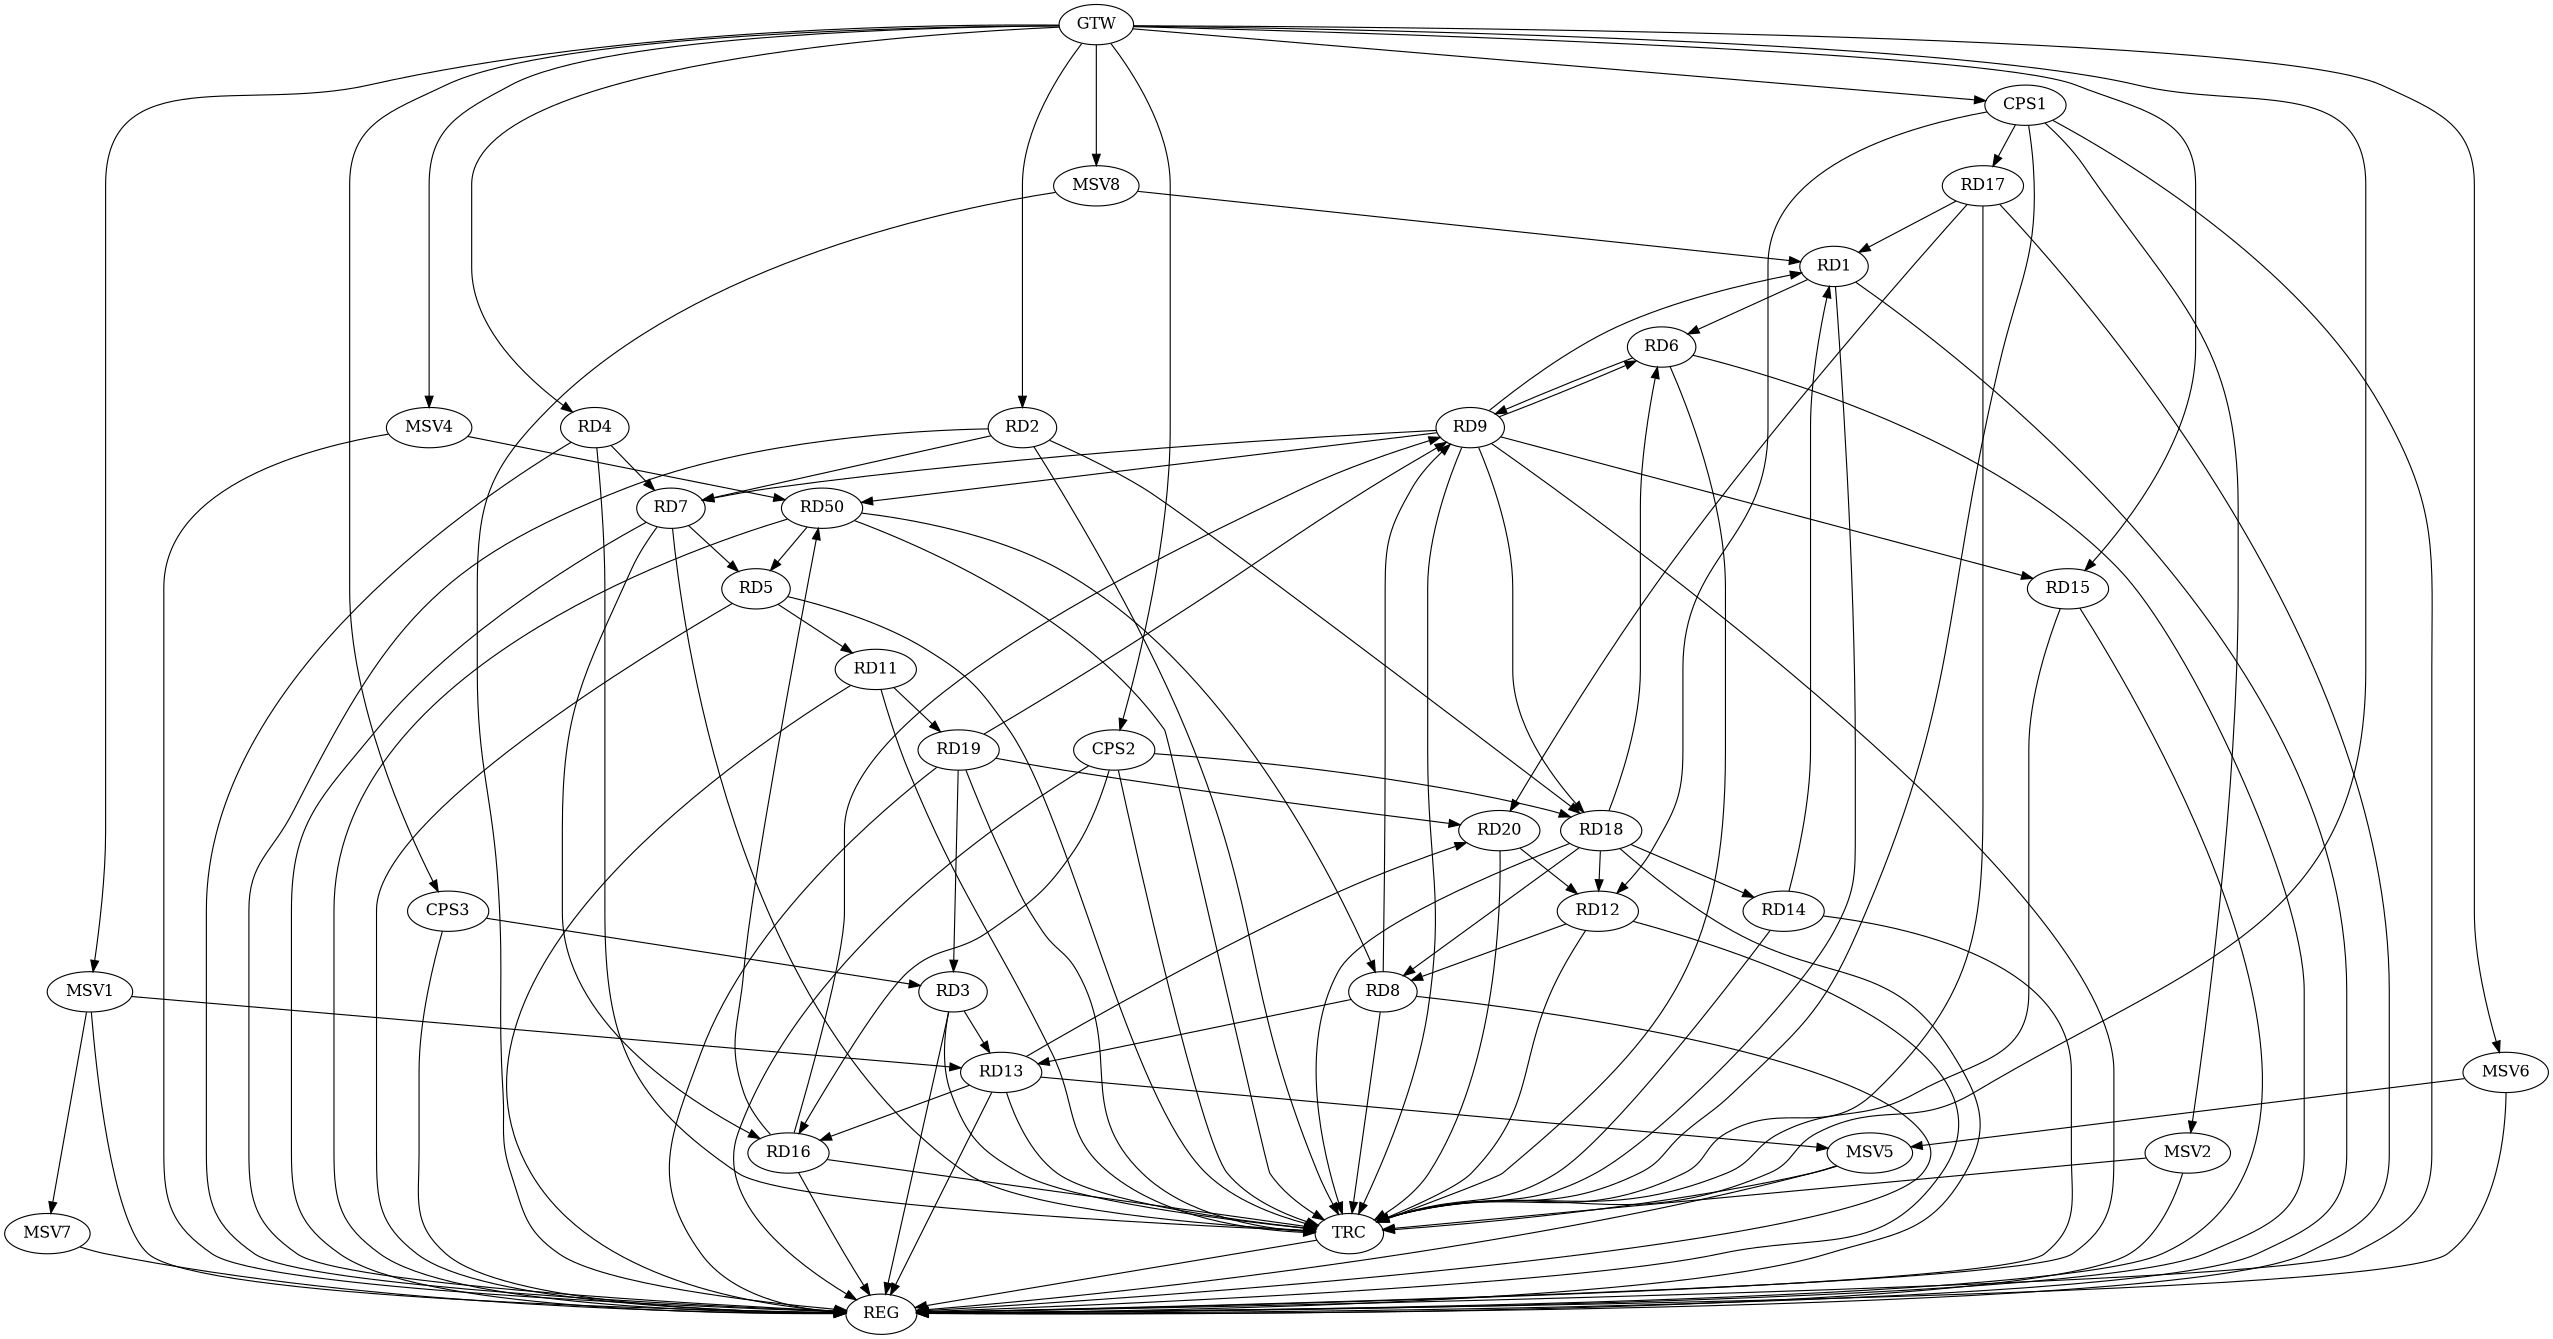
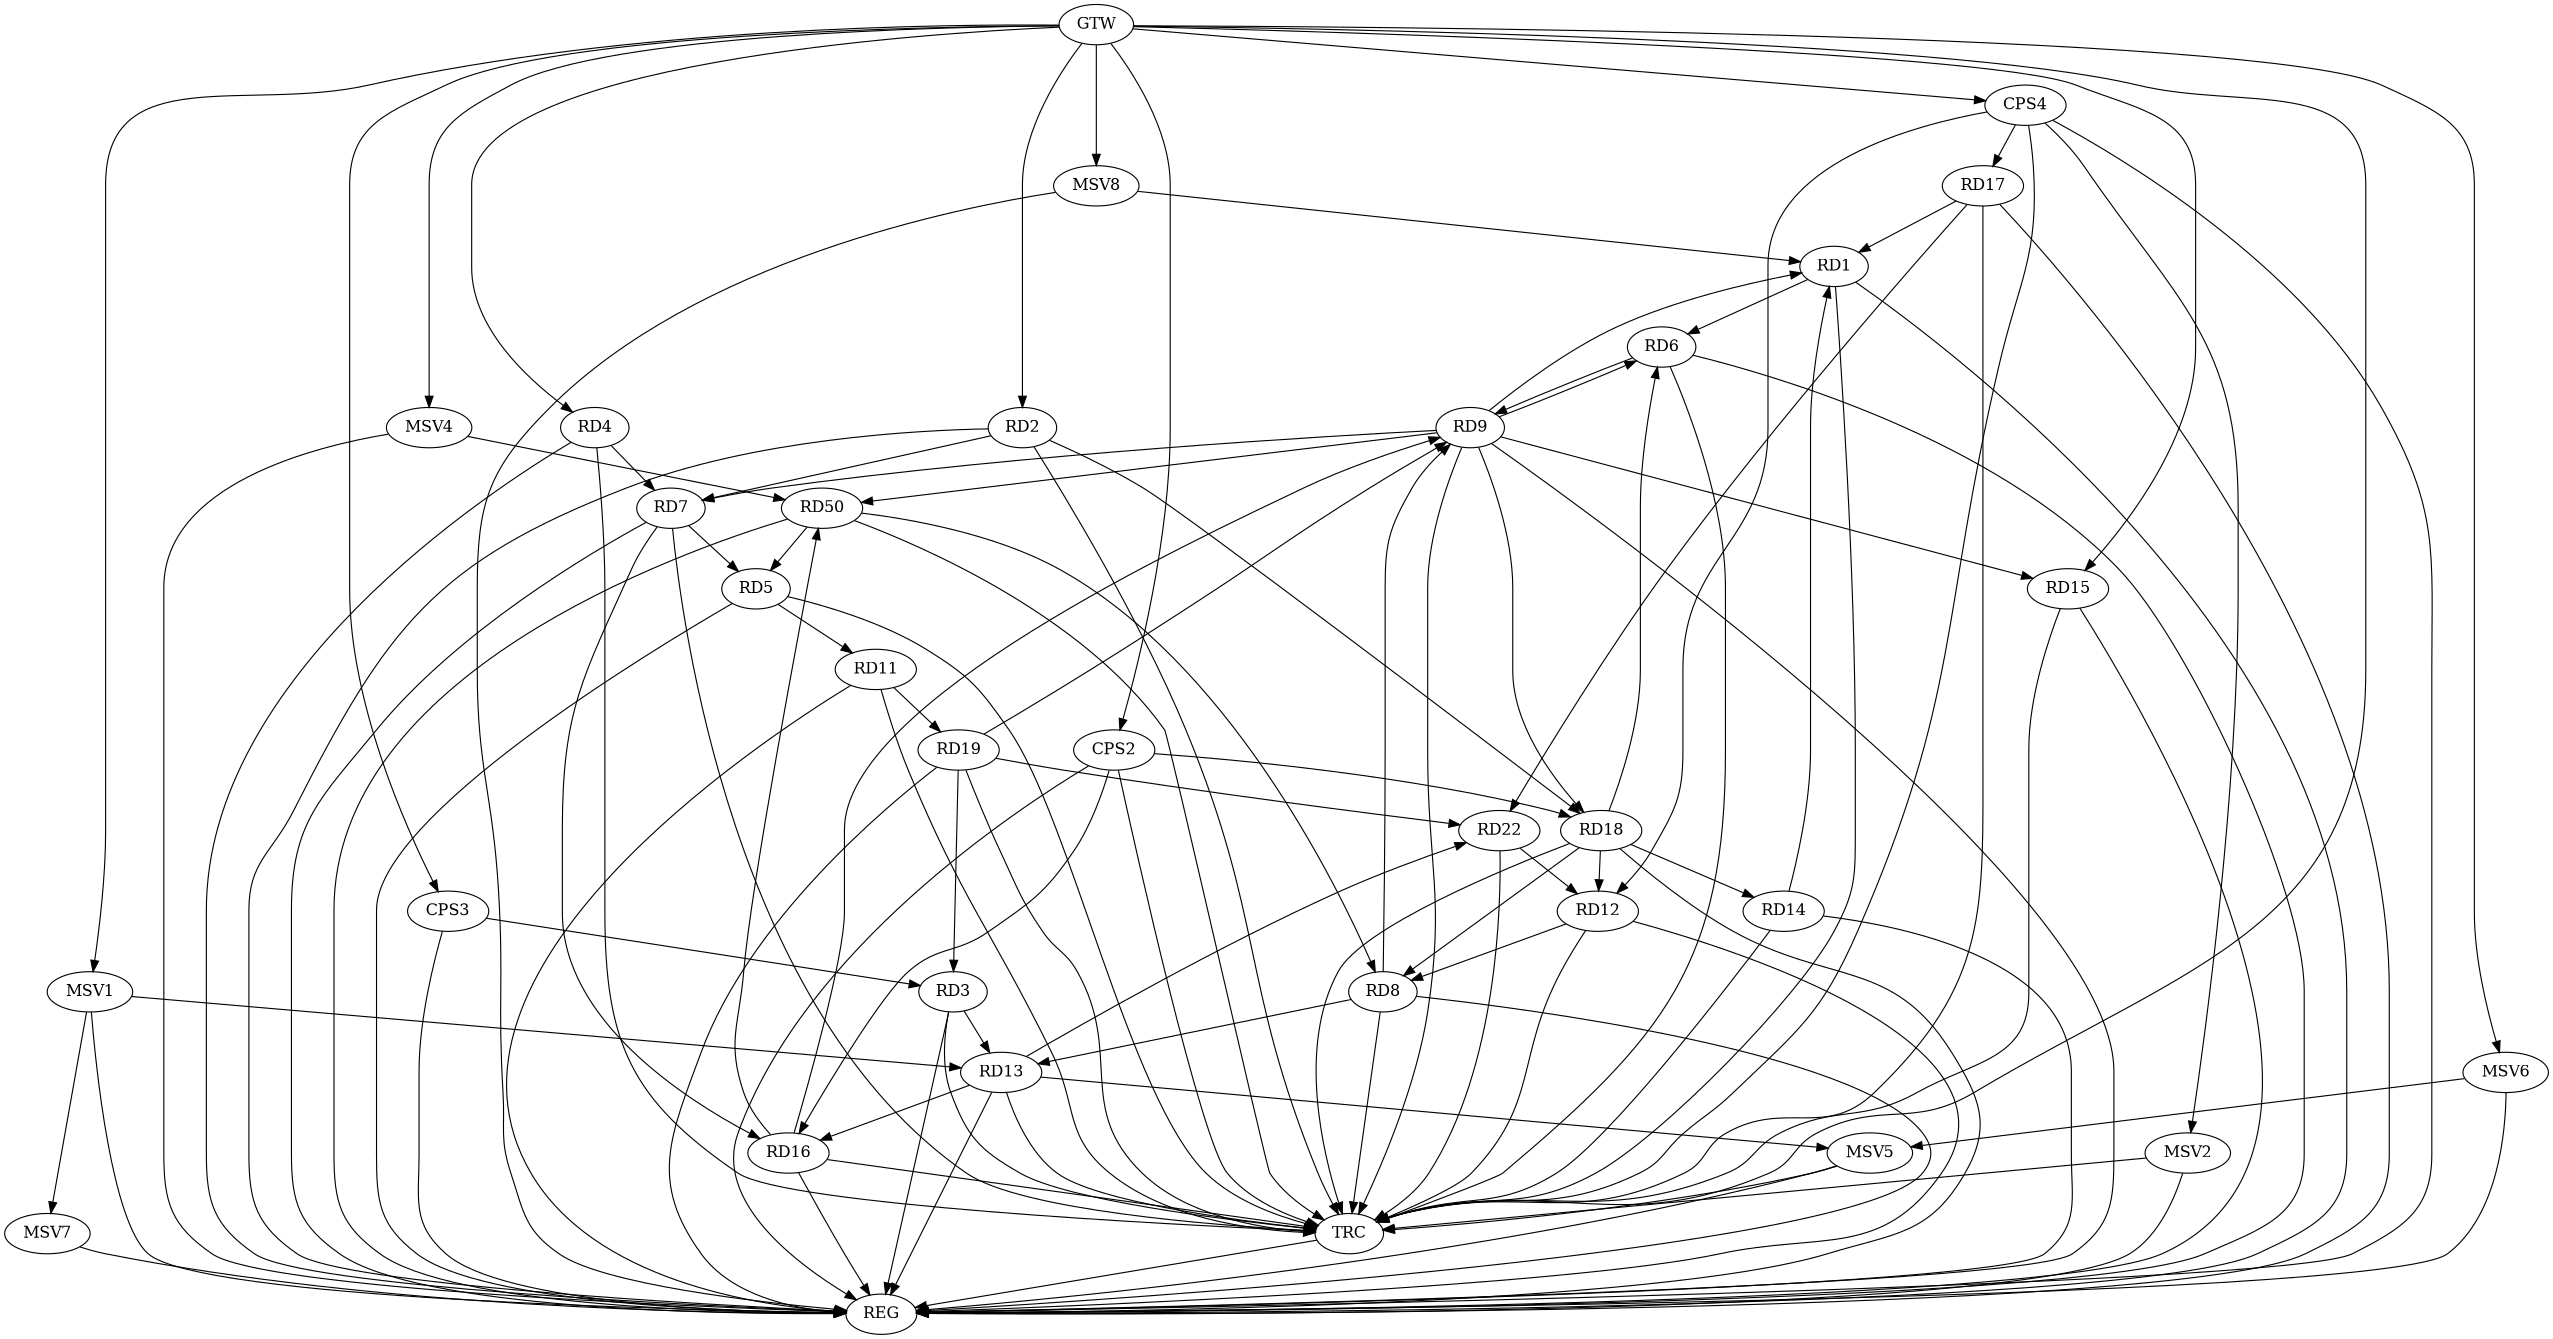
node "CPS1": label "CPS1" -> "CPS4"
node "RD20": label "RD20" -> "RD22"
